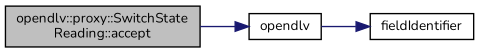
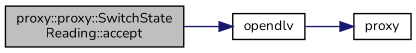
node "opendlv::proxy::SwitchState Reading::accept": label "opendlv::proxy::SwitchState Reading::accept" -> "proxy::proxy::SwitchState Reading::accept"
node "fieldIdentifier": label "fieldIdentifier" -> "proxy"
